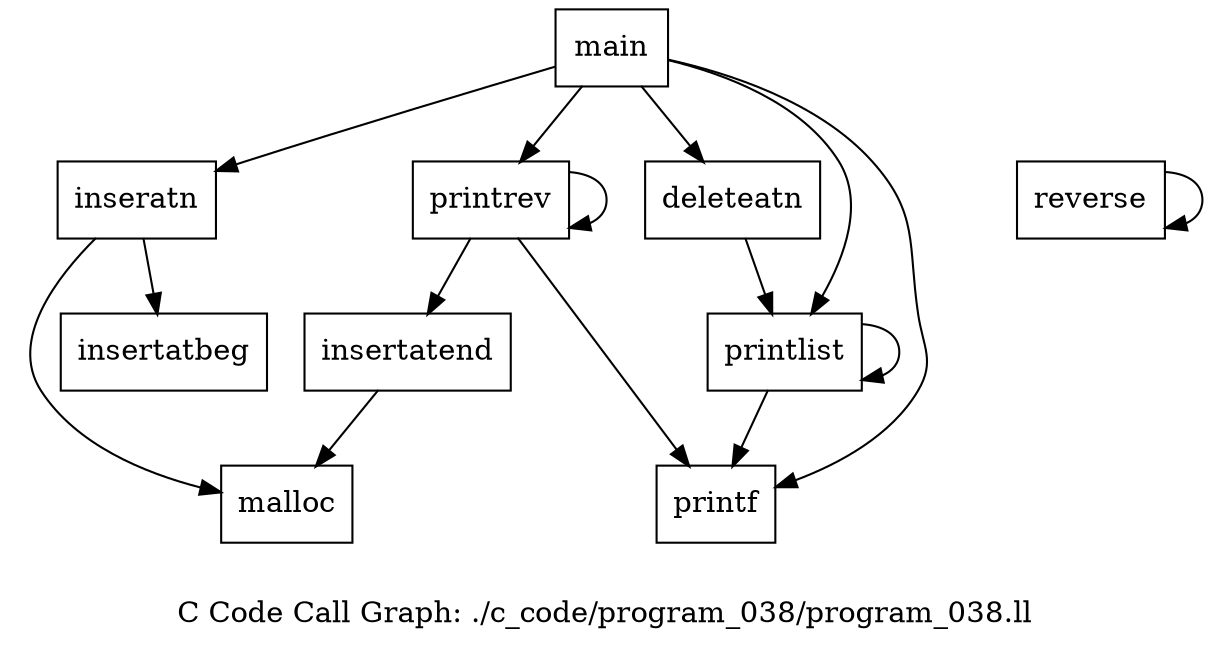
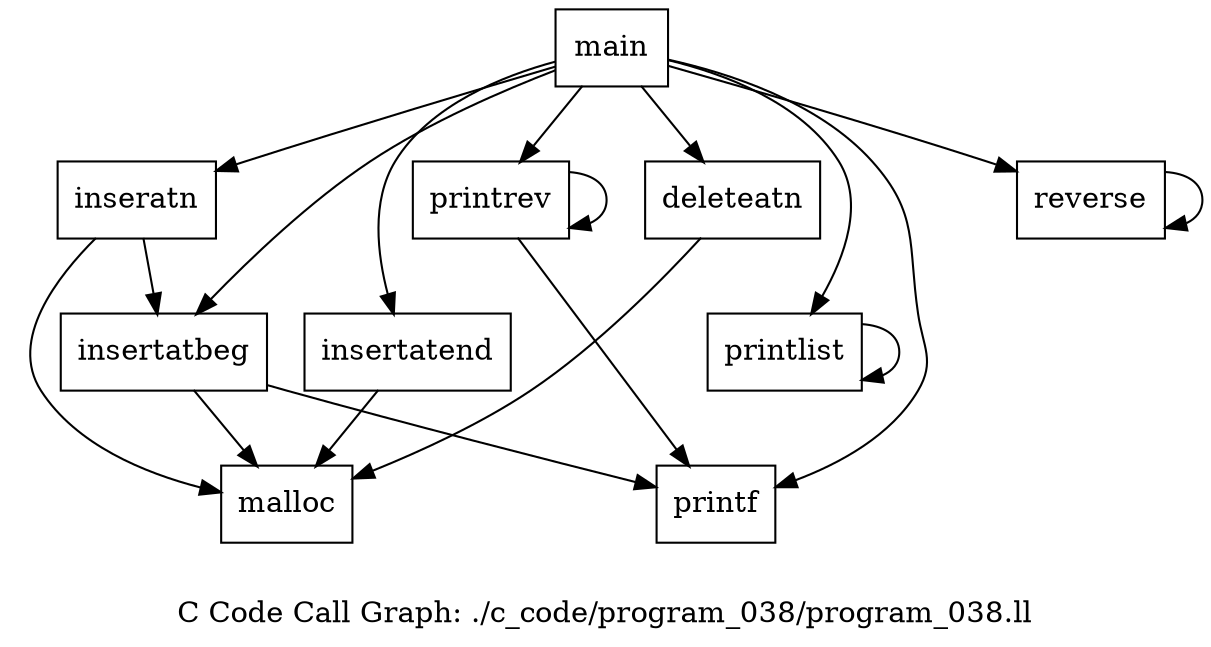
edge "main" -> "reverse": added
edge "main" -> "insertatbeg": added
edge "deleteatn" -> "printlist": now "deleteatn" -> "malloc"
edge "printrev" -> "insertatend": now "main" -> "insertatend"
edge "printlist" -> "printf": now "insertatbeg" -> "printf"
edge "insertatbeg" -> "malloc": added
